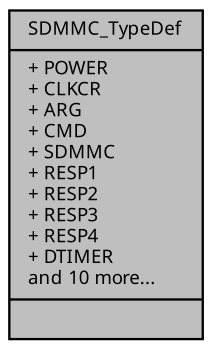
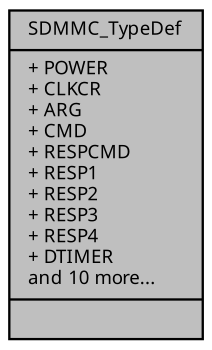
node "SDMMC_TypeDef": text "+ SDMMC" -> "+ RESPCMD"
